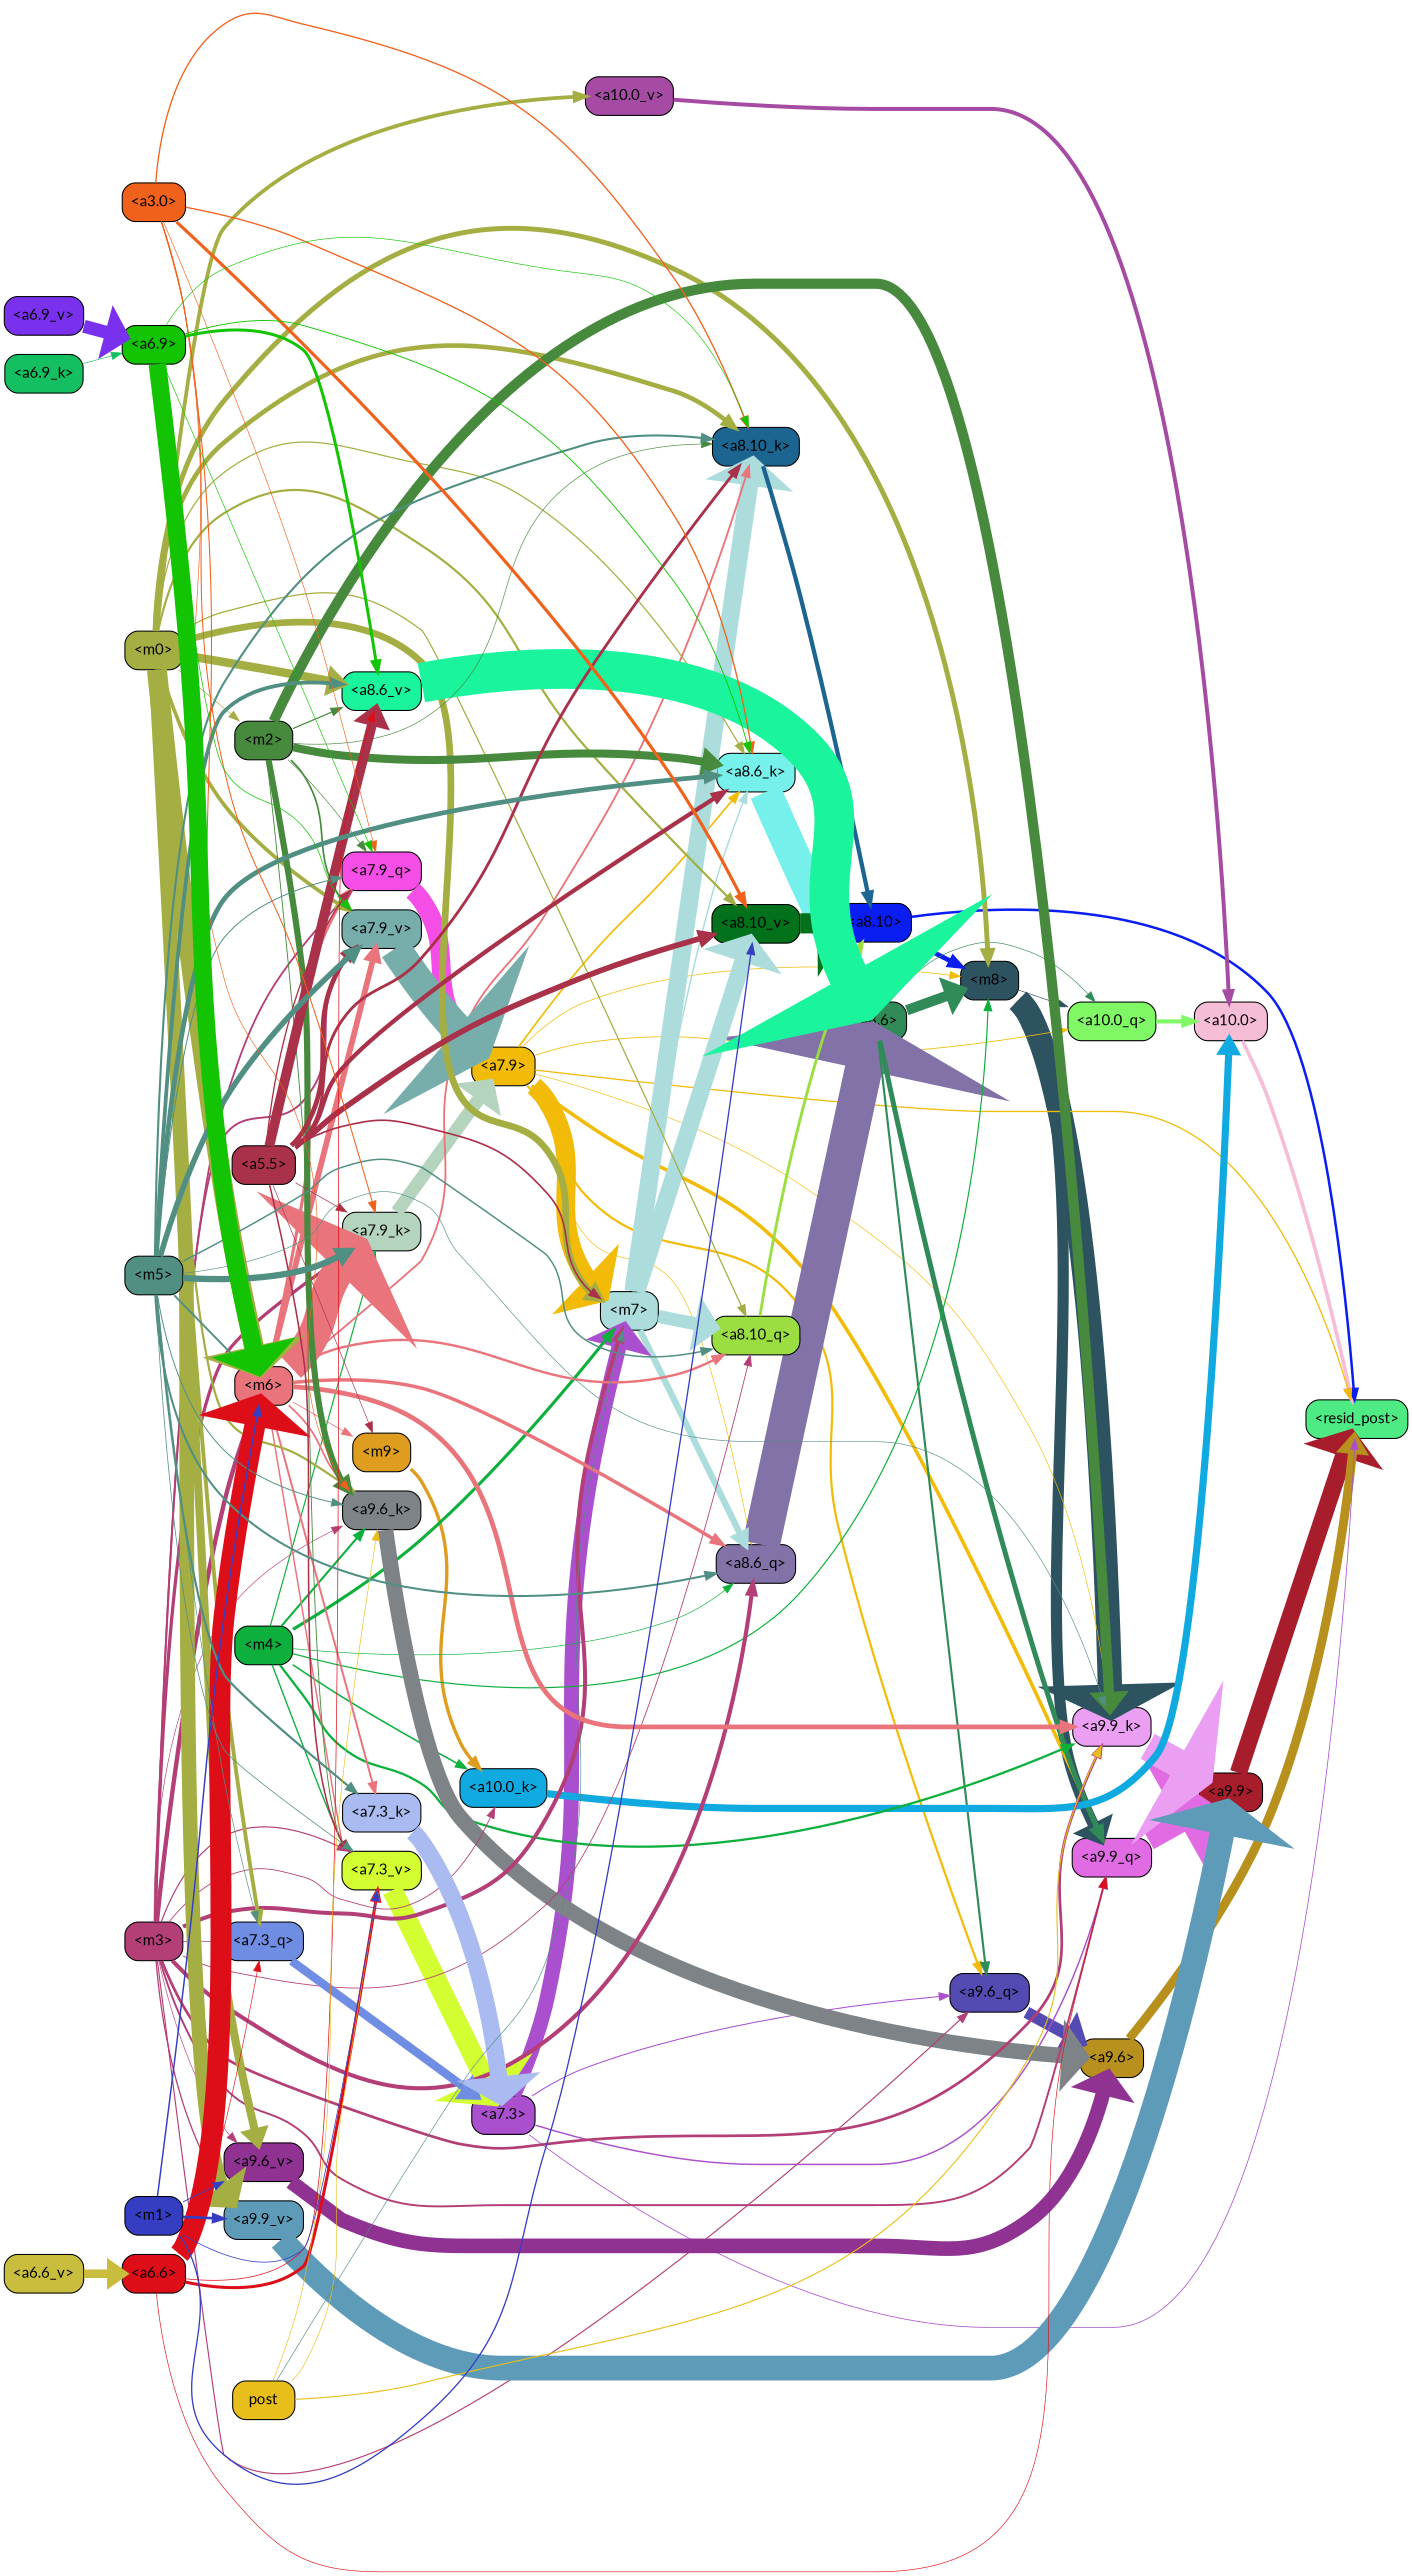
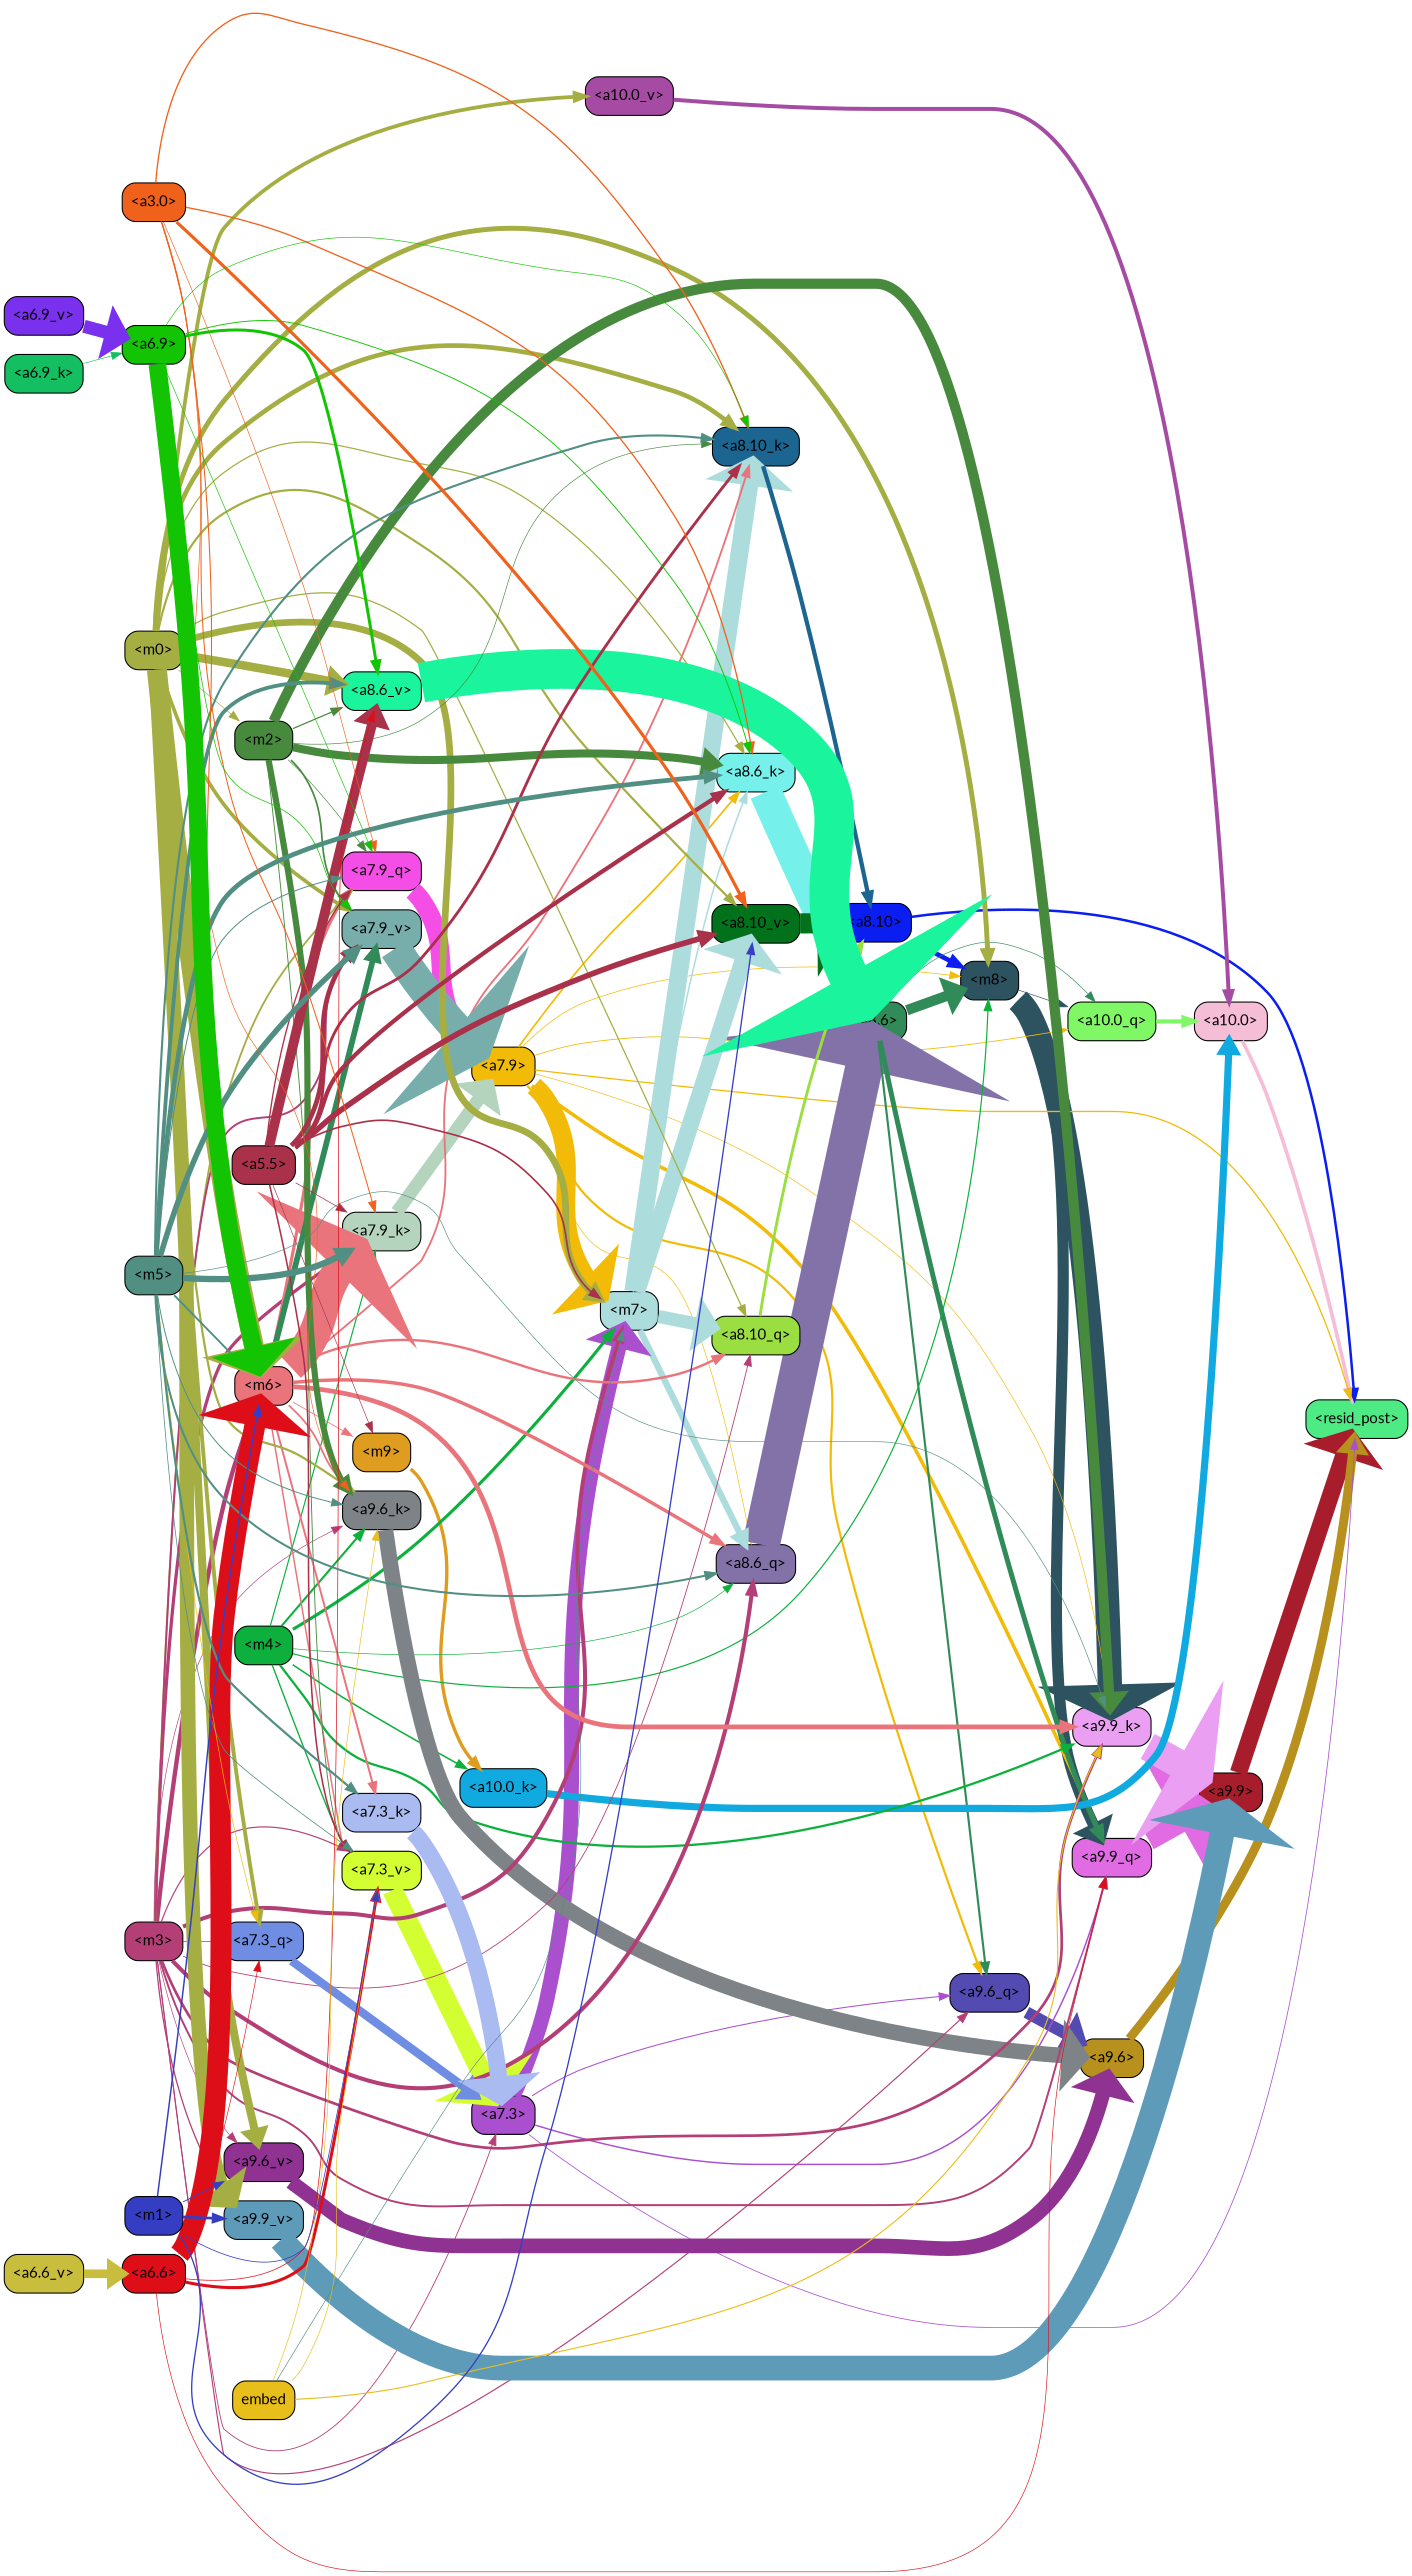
edge "<m6>" -> "<a7.9_v>": color #ea747b -> #308b58
edge "<m5>" -> "<a8.10_q>": removed
edge "<m3>" -> "<a7.9_q>": color #b33f76 -> #a5ae43
edge "<m5>" -> "<a7.3_q>": color #518f83 -> #f1bb08
edge "<m3>" -> "<a10.0_k>": now "<m3>" -> "<a7.3>"
node "post": label "post" -> "embed"
